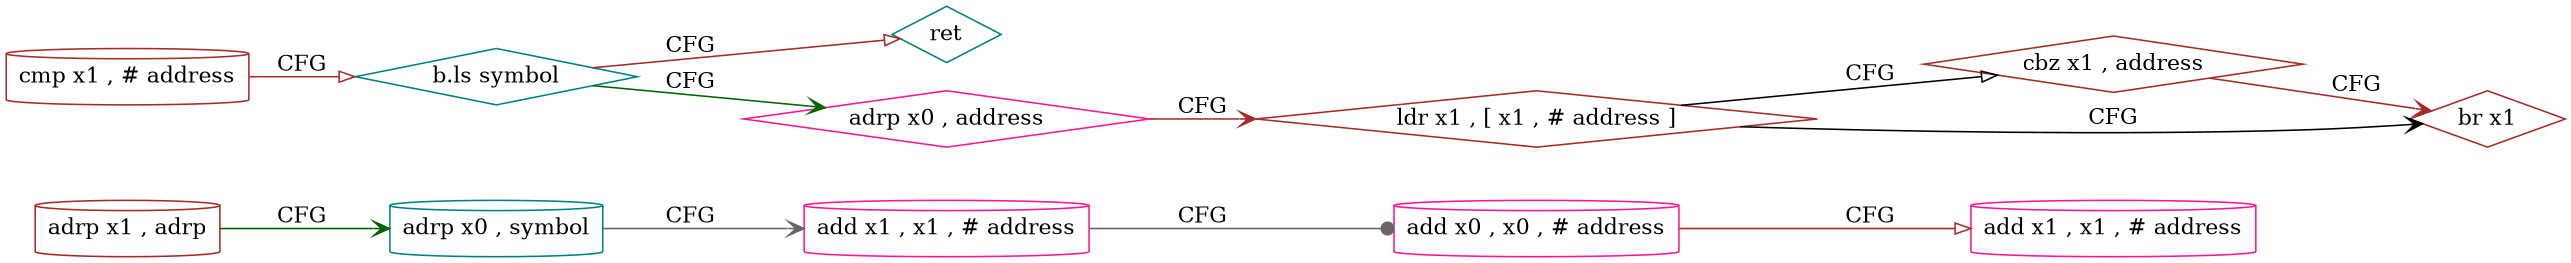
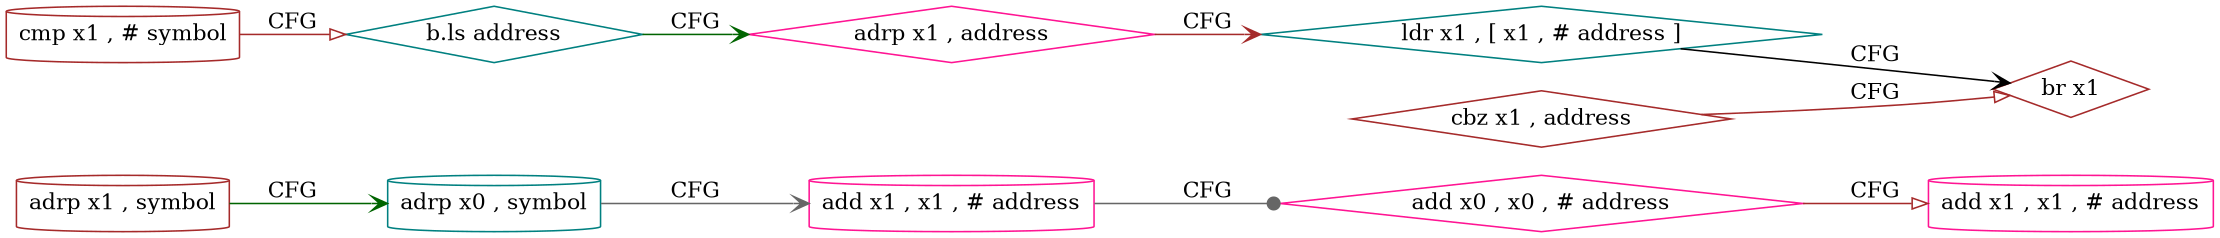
node "ret": removed
node "cmp x1 , # address": label "cmp x1 , # address" -> "cmp x1 , # symbol"
node "b.ls symbol": label "b.ls symbol" -> "b.ls address"
edge "ldr x1 , [ x1 , # address ]" -> "cbz x1 , address": removed, label "CFG"
edge "cbz x1 , address" -> "br x1": arrowhead vee -> onormal
node "adrp x0 , address": label "adrp x0 , address" -> "adrp x1 , address"
node "ldr x1 , [ x1 , # address ]": color brown -> teal
node "adrp x1 , adrp": label "adrp x1 , adrp" -> "adrp x1 , symbol"
node "add x0 , x0 , # address": shape cylinder -> diamond
